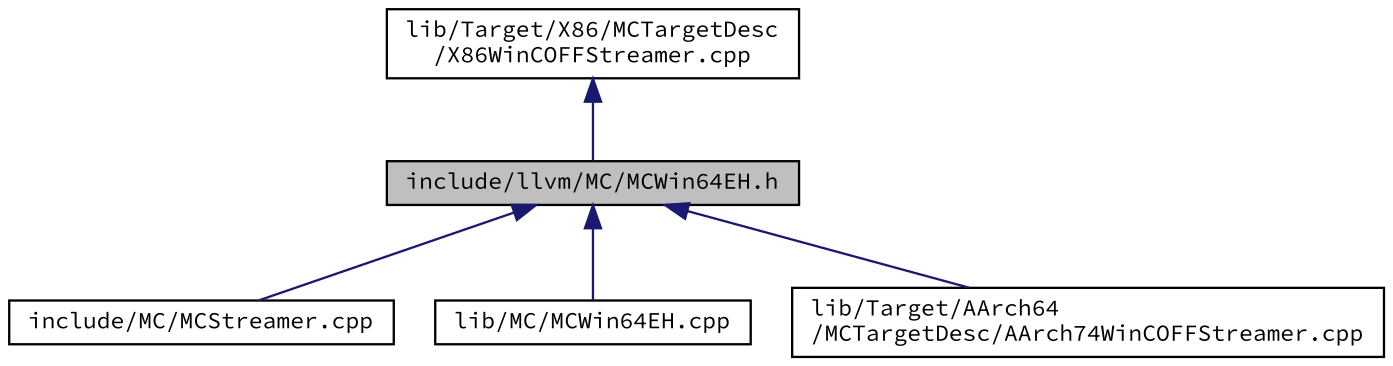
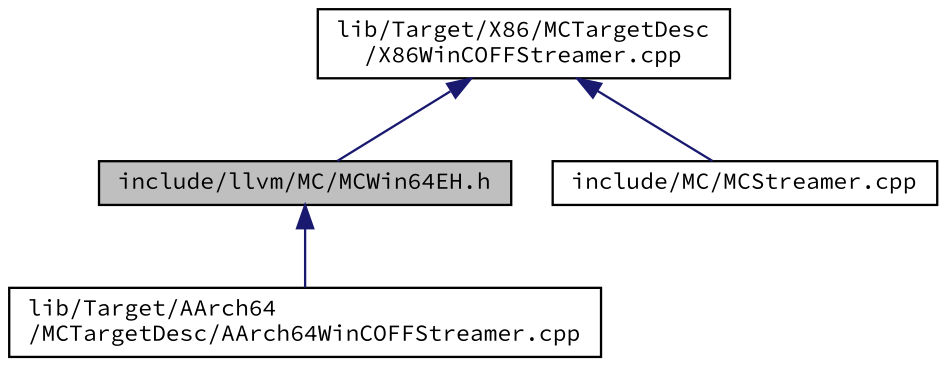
edge "include/MC/MCStreamer.cpp" -> "include/llvm/MC/MCWin64EH.h": now "include/MC/MCStreamer.cpp" -> "lib/Target/X86/MCTargetDesc /X86WinCOFFStreamer.cpp"
node "lib/MC/MCWin64EH.cpp": removed
node "lib/Target/AArch64 /MCTargetDesc/AArch74WinCOFFStreamer.cpp": label "lib/Target/AArch64 /MCTargetDesc/AArch74WinCOFFStreamer.cpp" -> "lib/Target/AArch64 /MCTargetDesc/AArch64WinCOFFStreamer.cpp"
